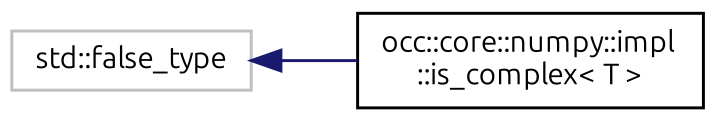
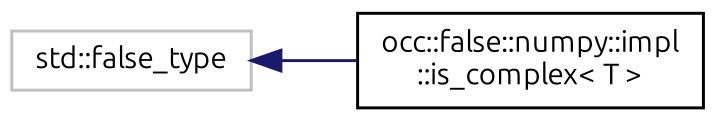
node "occ::core::numpy::impl ::is_complex< T >": label "occ::core::numpy::impl ::is_complex< T >" -> "occ::false::numpy::impl ::is_complex< T >"
